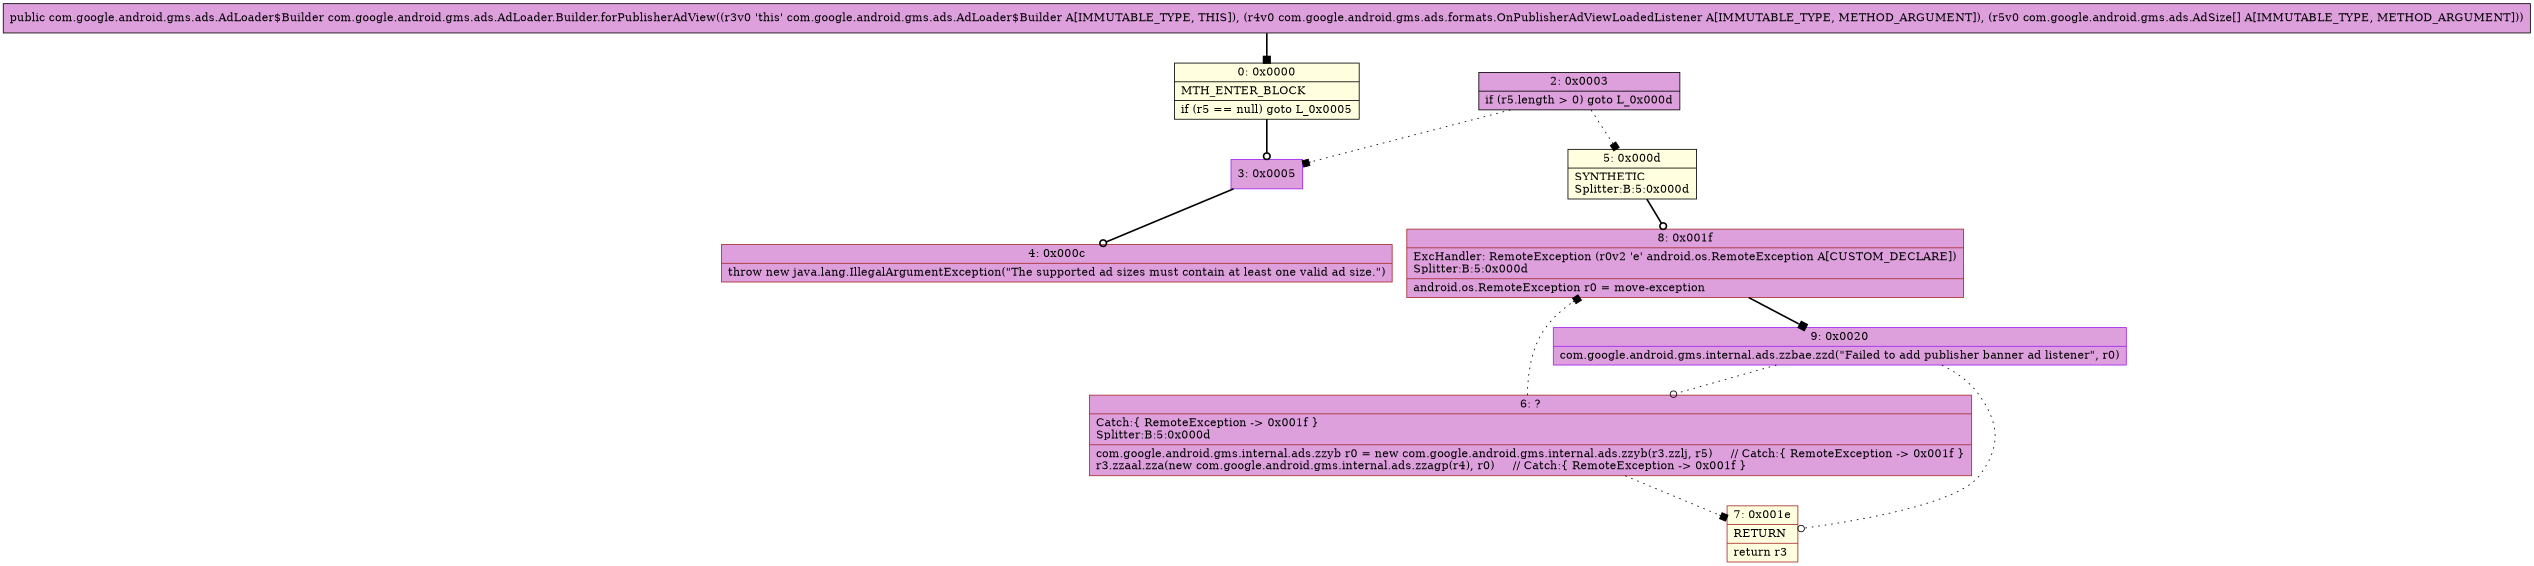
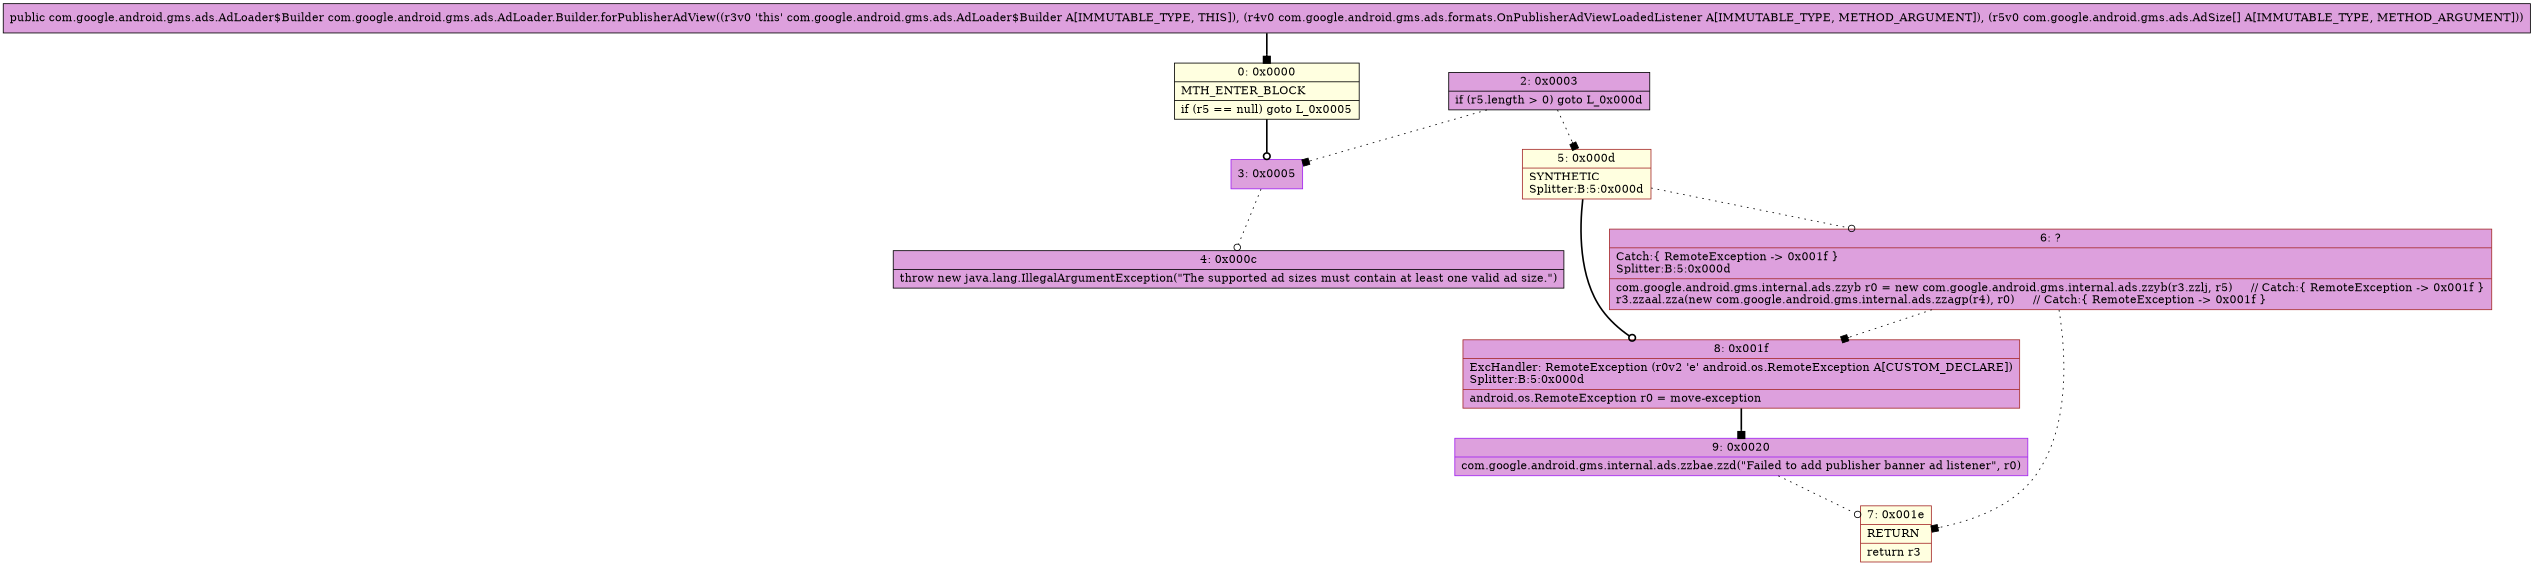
node "5: 0x000d": color black -> brown
edge "3: 0x0005" -> "4: 0x000c": style bold -> dotted
node "4: 0x000c": color brown -> black
edge "9: 0x0020" -> "6: ?": now "5: 0x000d" -> "6: ?"
